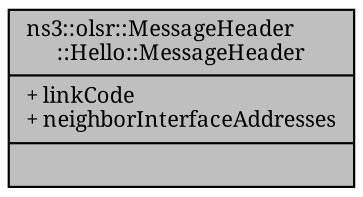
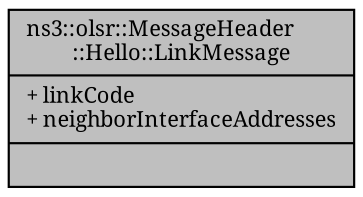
node "ns3::olsr::MessageHeader": text "::Hello::MessageHeader" -> "::Hello::LinkMessage"
